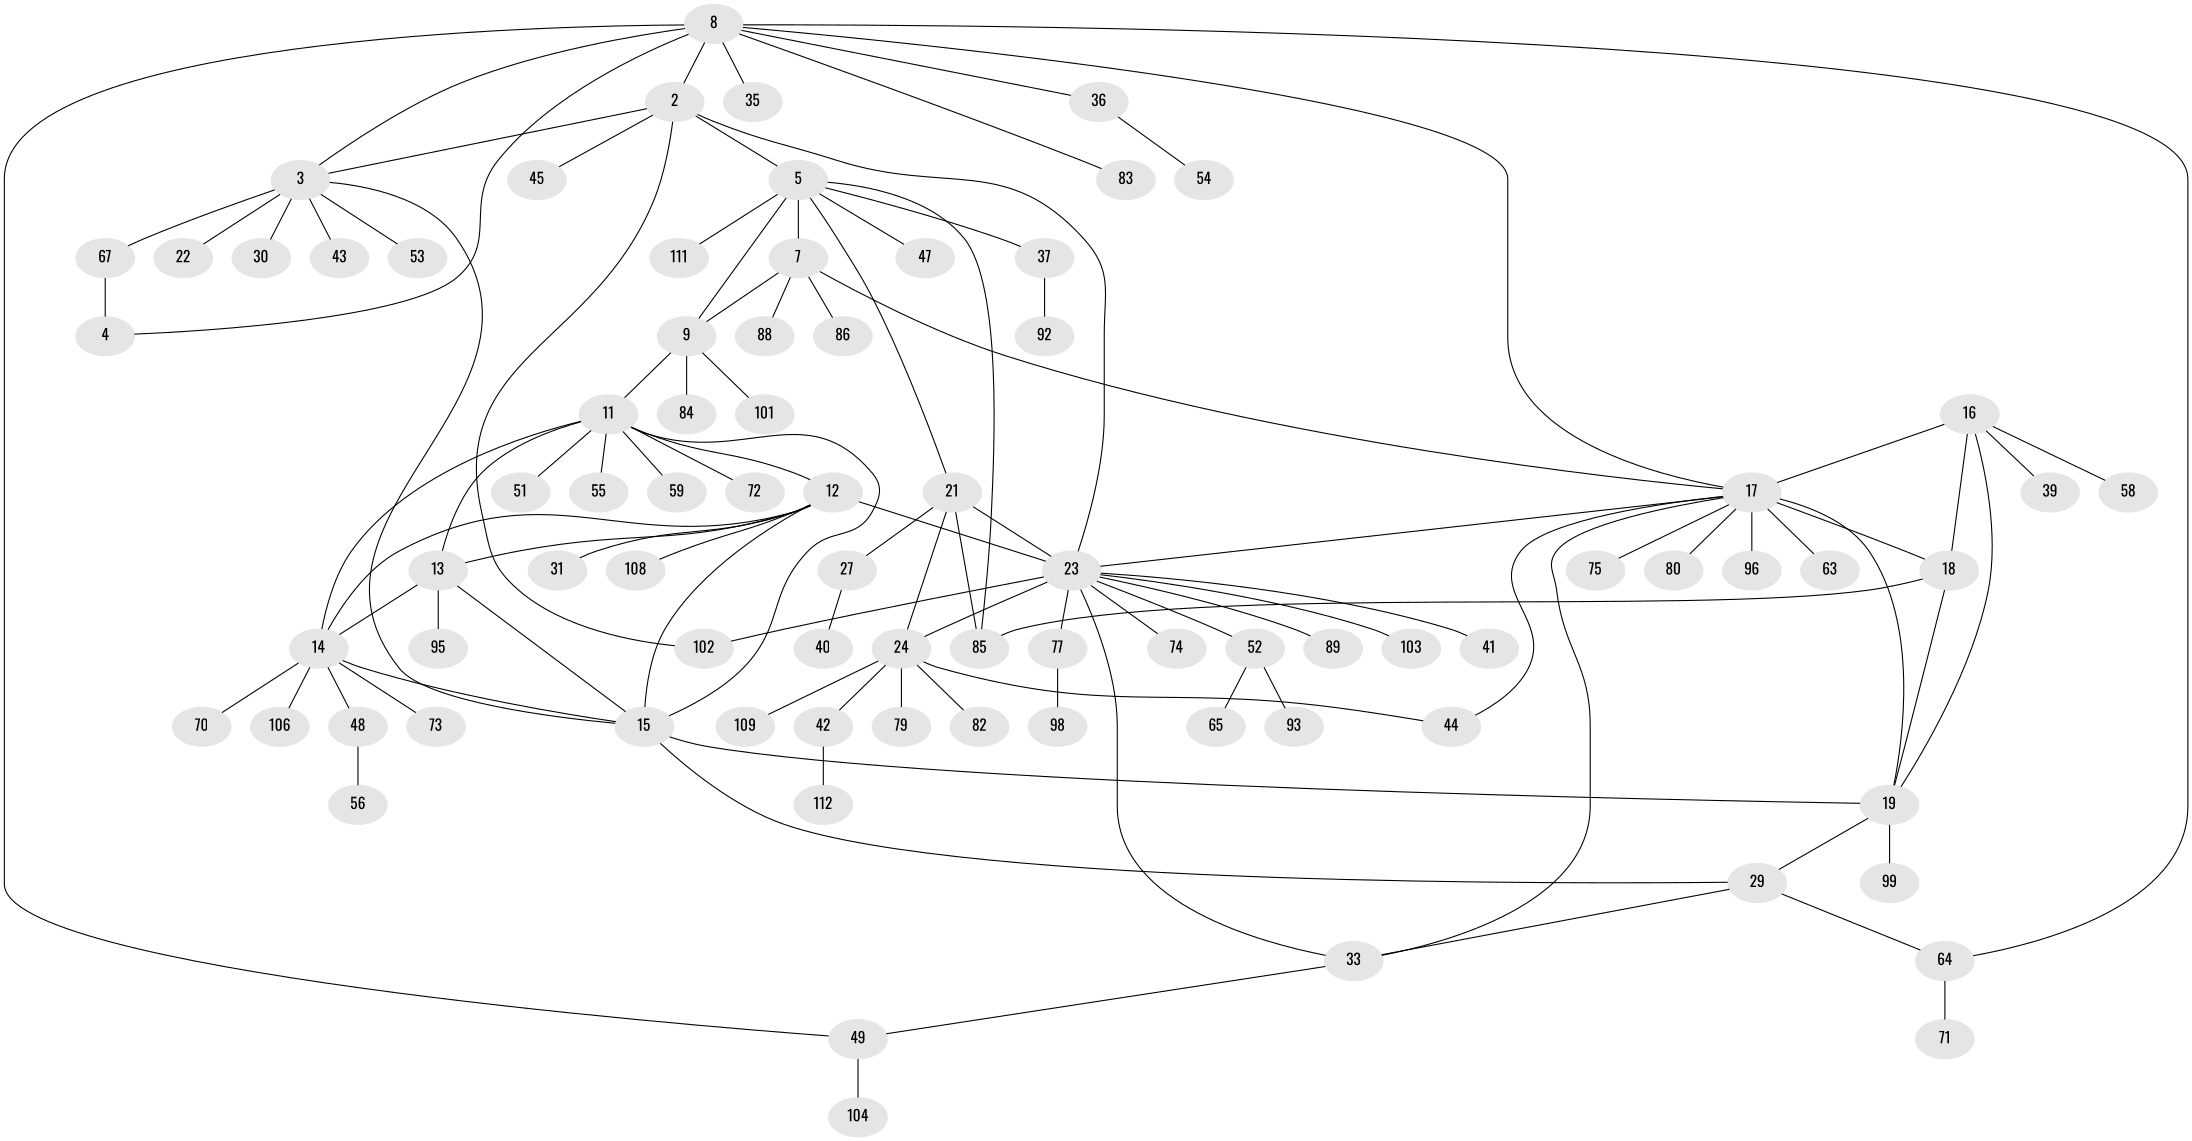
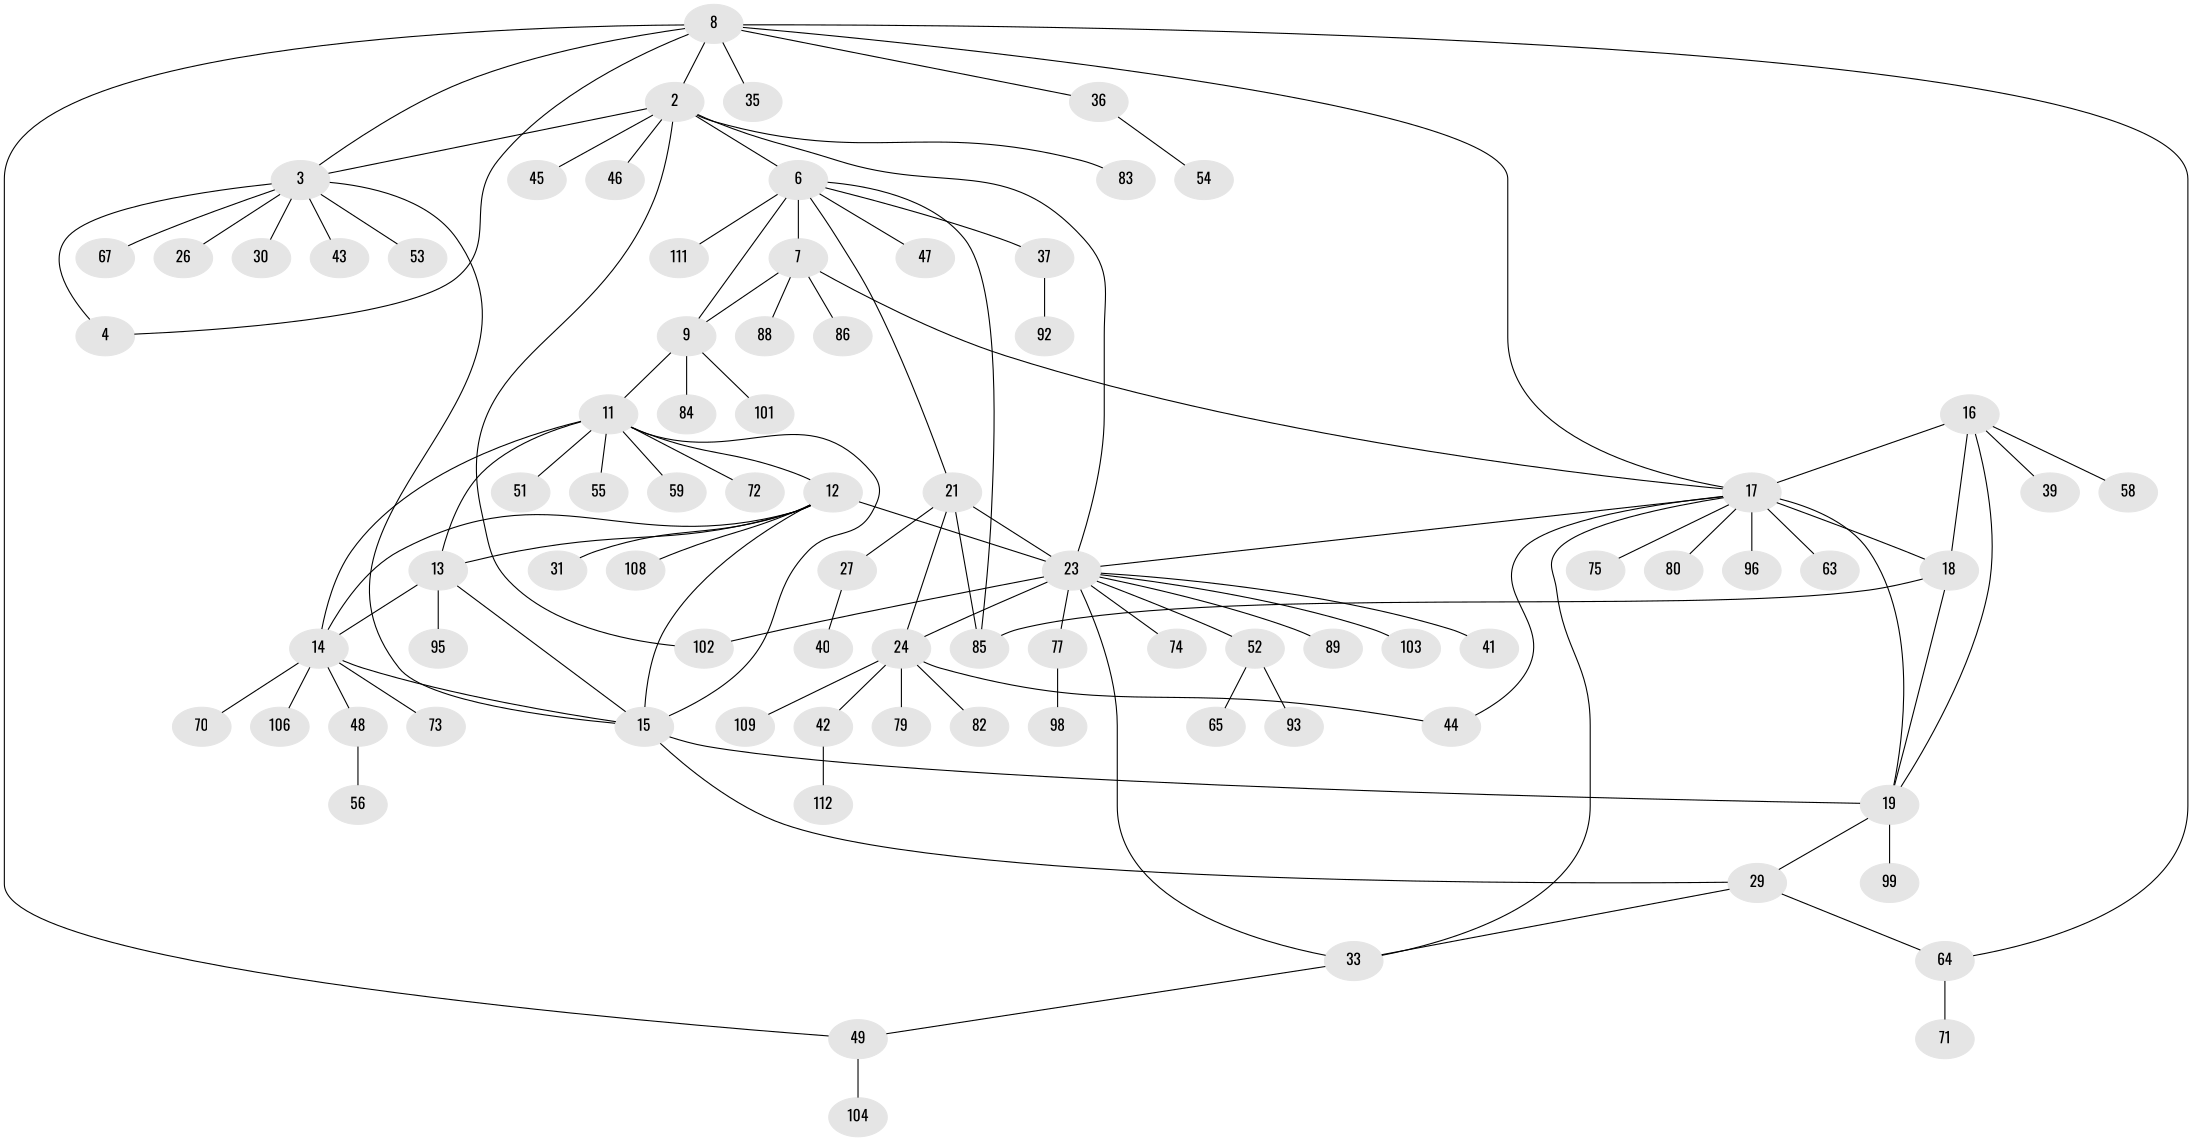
edge "8" -- "83": now "2" -- "83"
node "46": added
node "5": label "5" -> "6"
node "22": label "22" -> "26"
edge "67" -- "4": now "3" -- "4"
